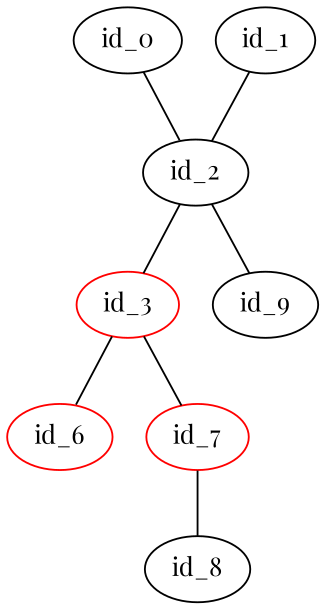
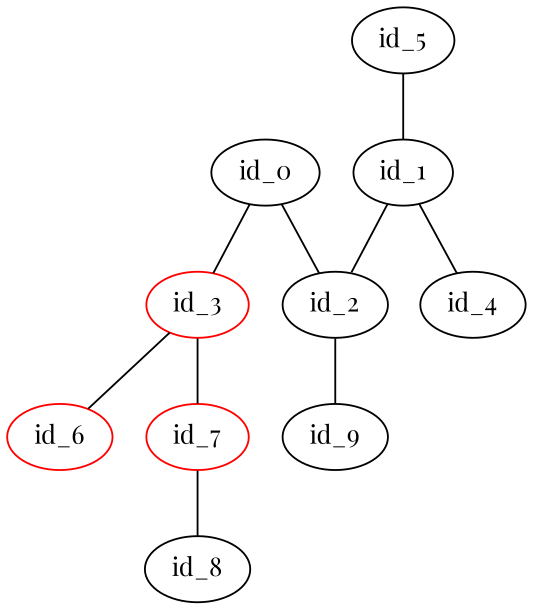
node "id_5": added
edge "id_2" -- "id_3": now "id_0" -- "id_3"
node "id_4": added
